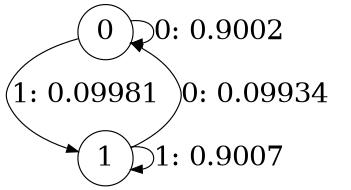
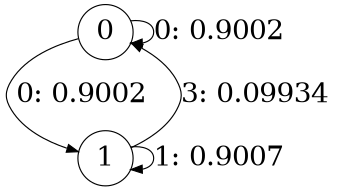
edge "0" -> "1": label "1: 0.09981  " -> "0: 0.9002   "
edge "1" -> "0": label "0: 0.09934  " -> "3: 0.09934  "
